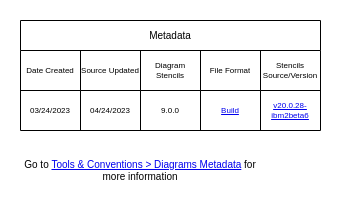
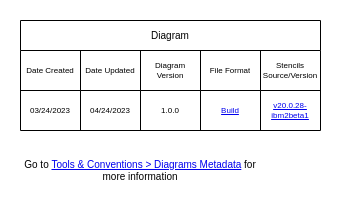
node "Metadata": label "Metadata" -> "Diagram"
node "Source Updated": label "Source Updated" -> "Date Updated"
node "Diagram Stencils": label "Diagram Stencils" -> "Diagram Version"
node "9.0.0": label "9.0.0" -> "1.0.0"
node "v20.0.28-ibm2beta6": label "v20.0.28-ibm2beta6" -> "v20.0.28-ibm2beta1"
